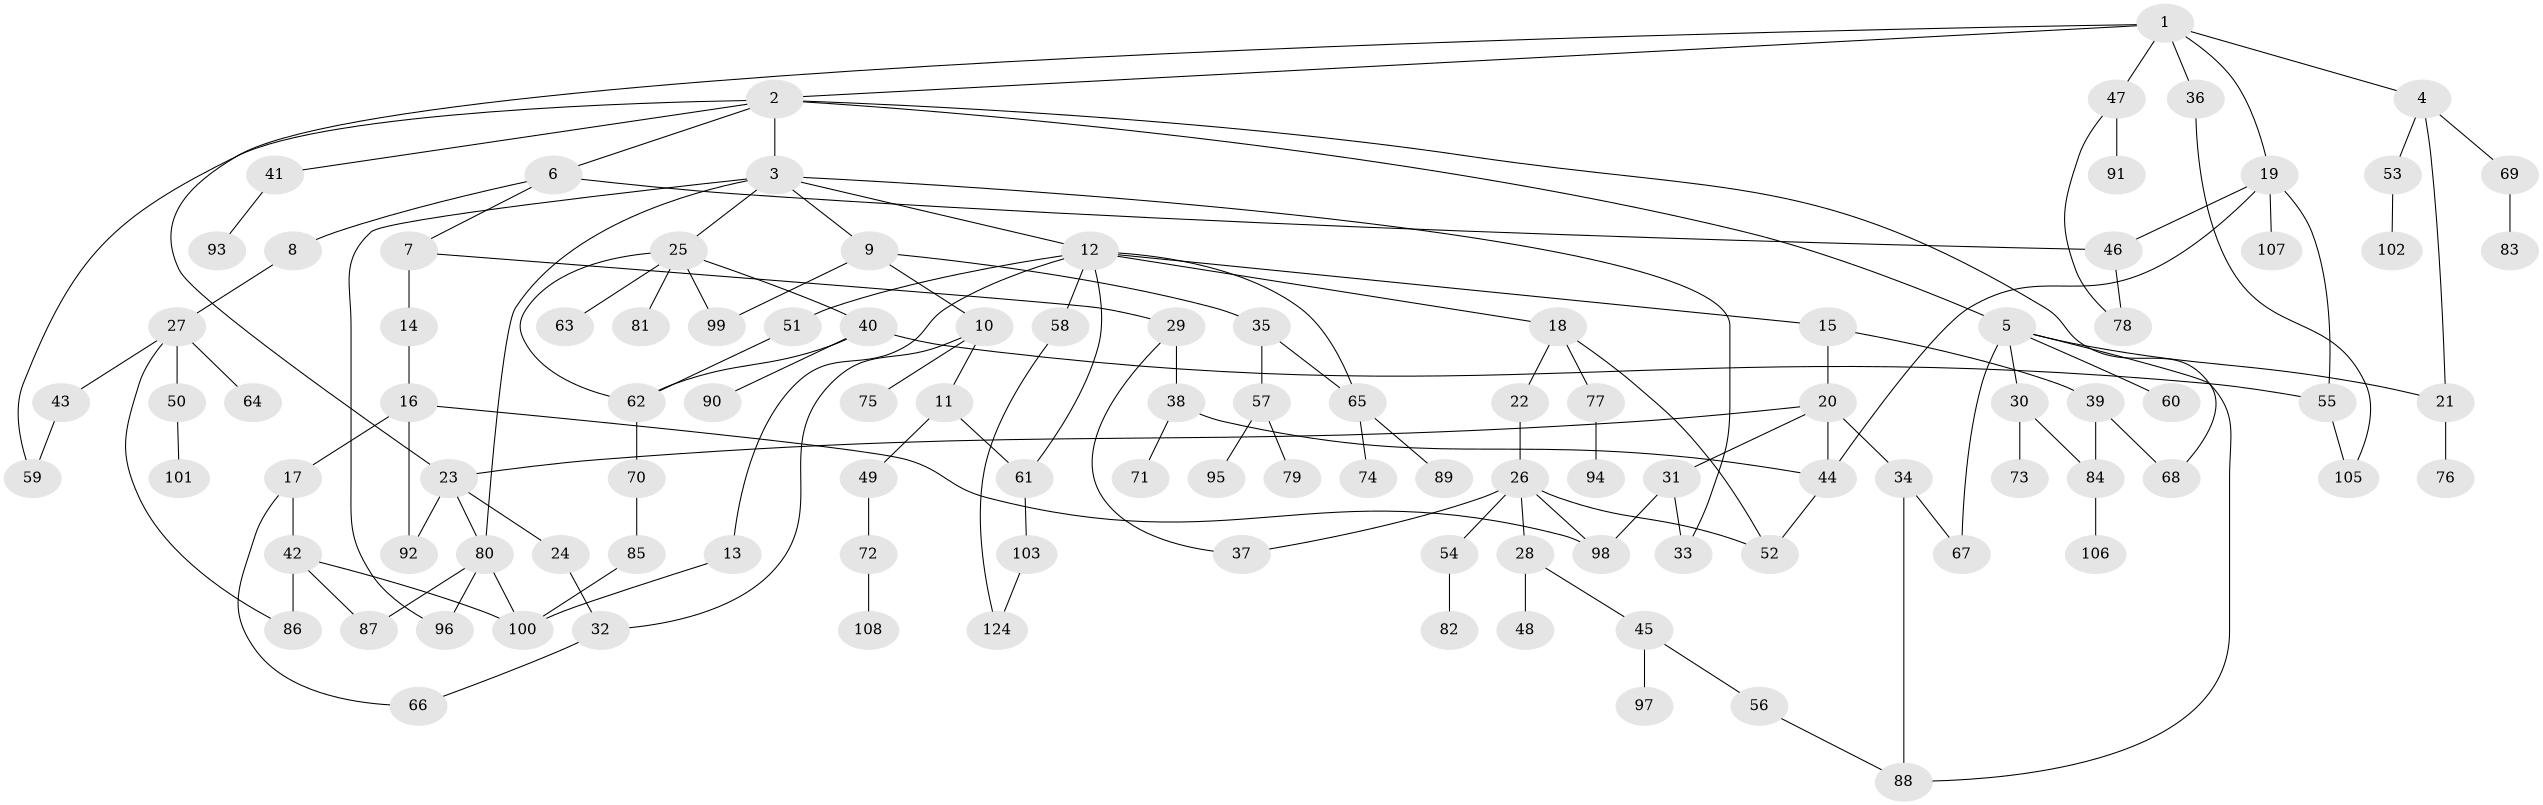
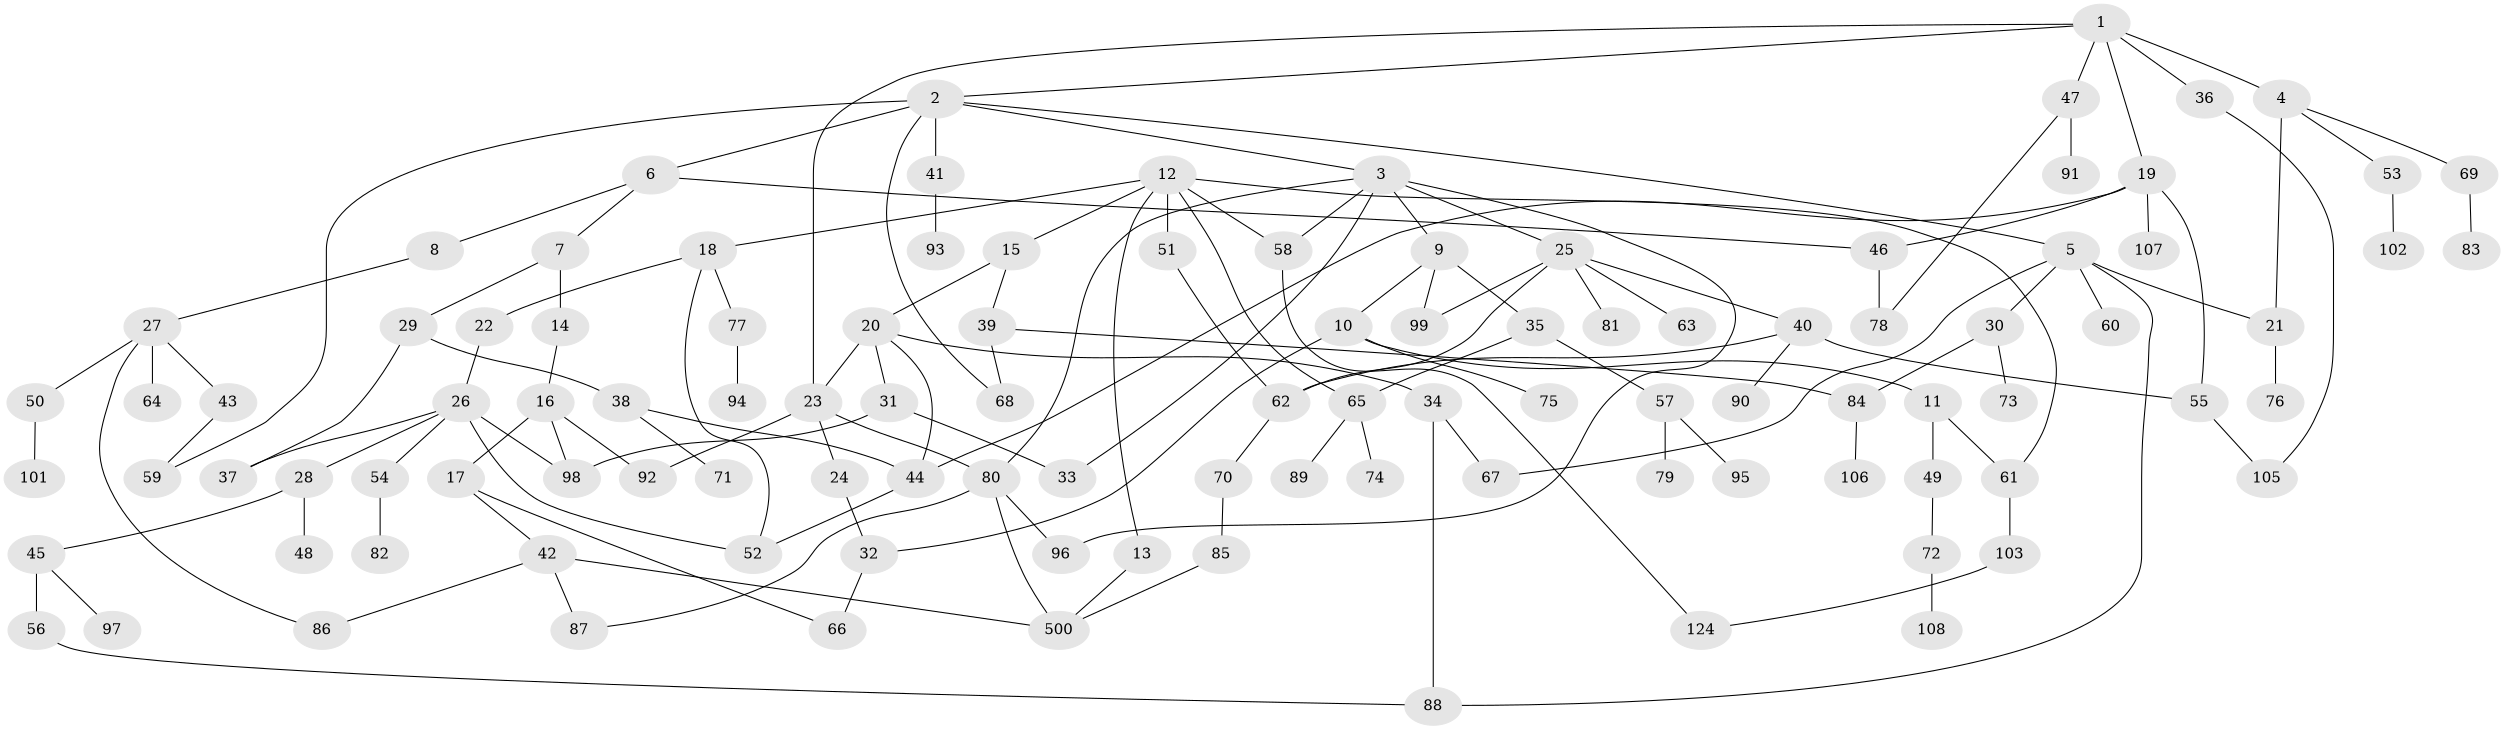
edge "3" -- "12": now "3" -- "58"
node "100": label "100" -> "500"
